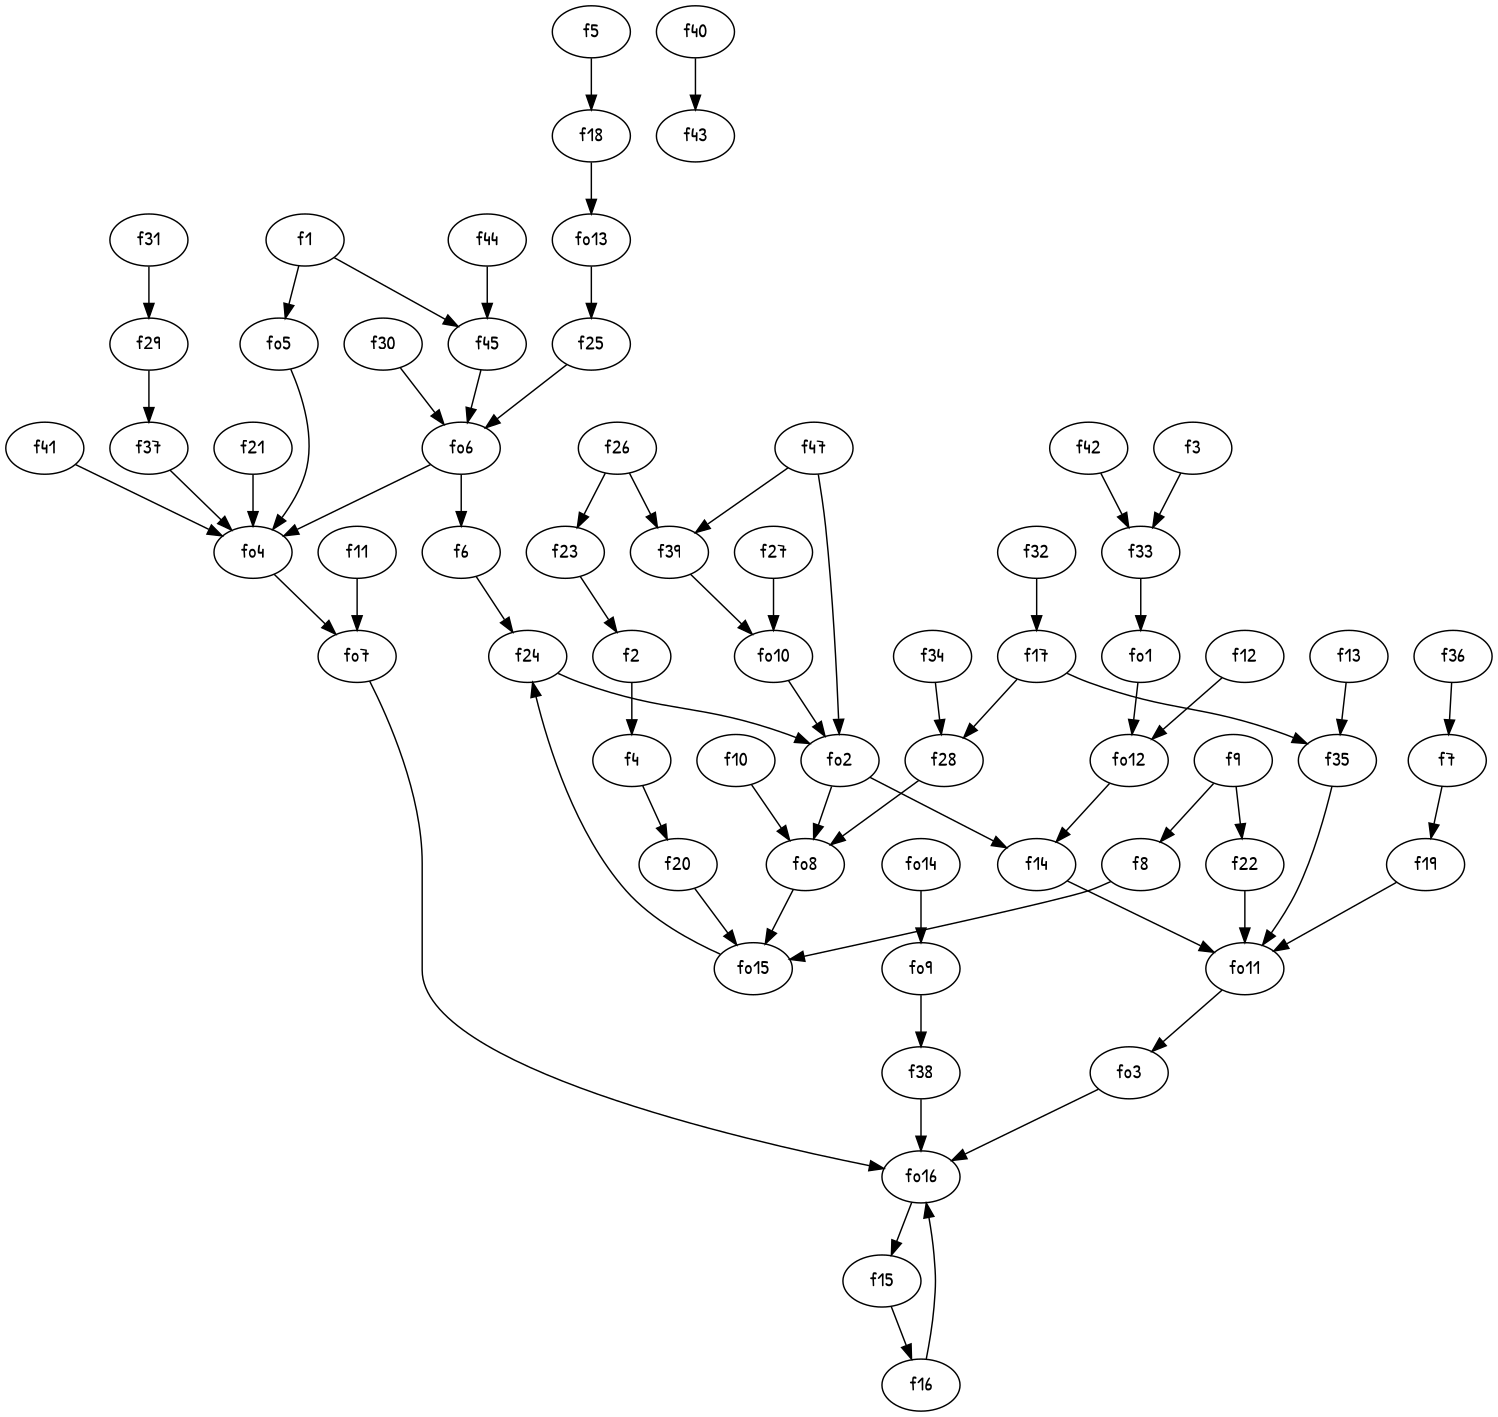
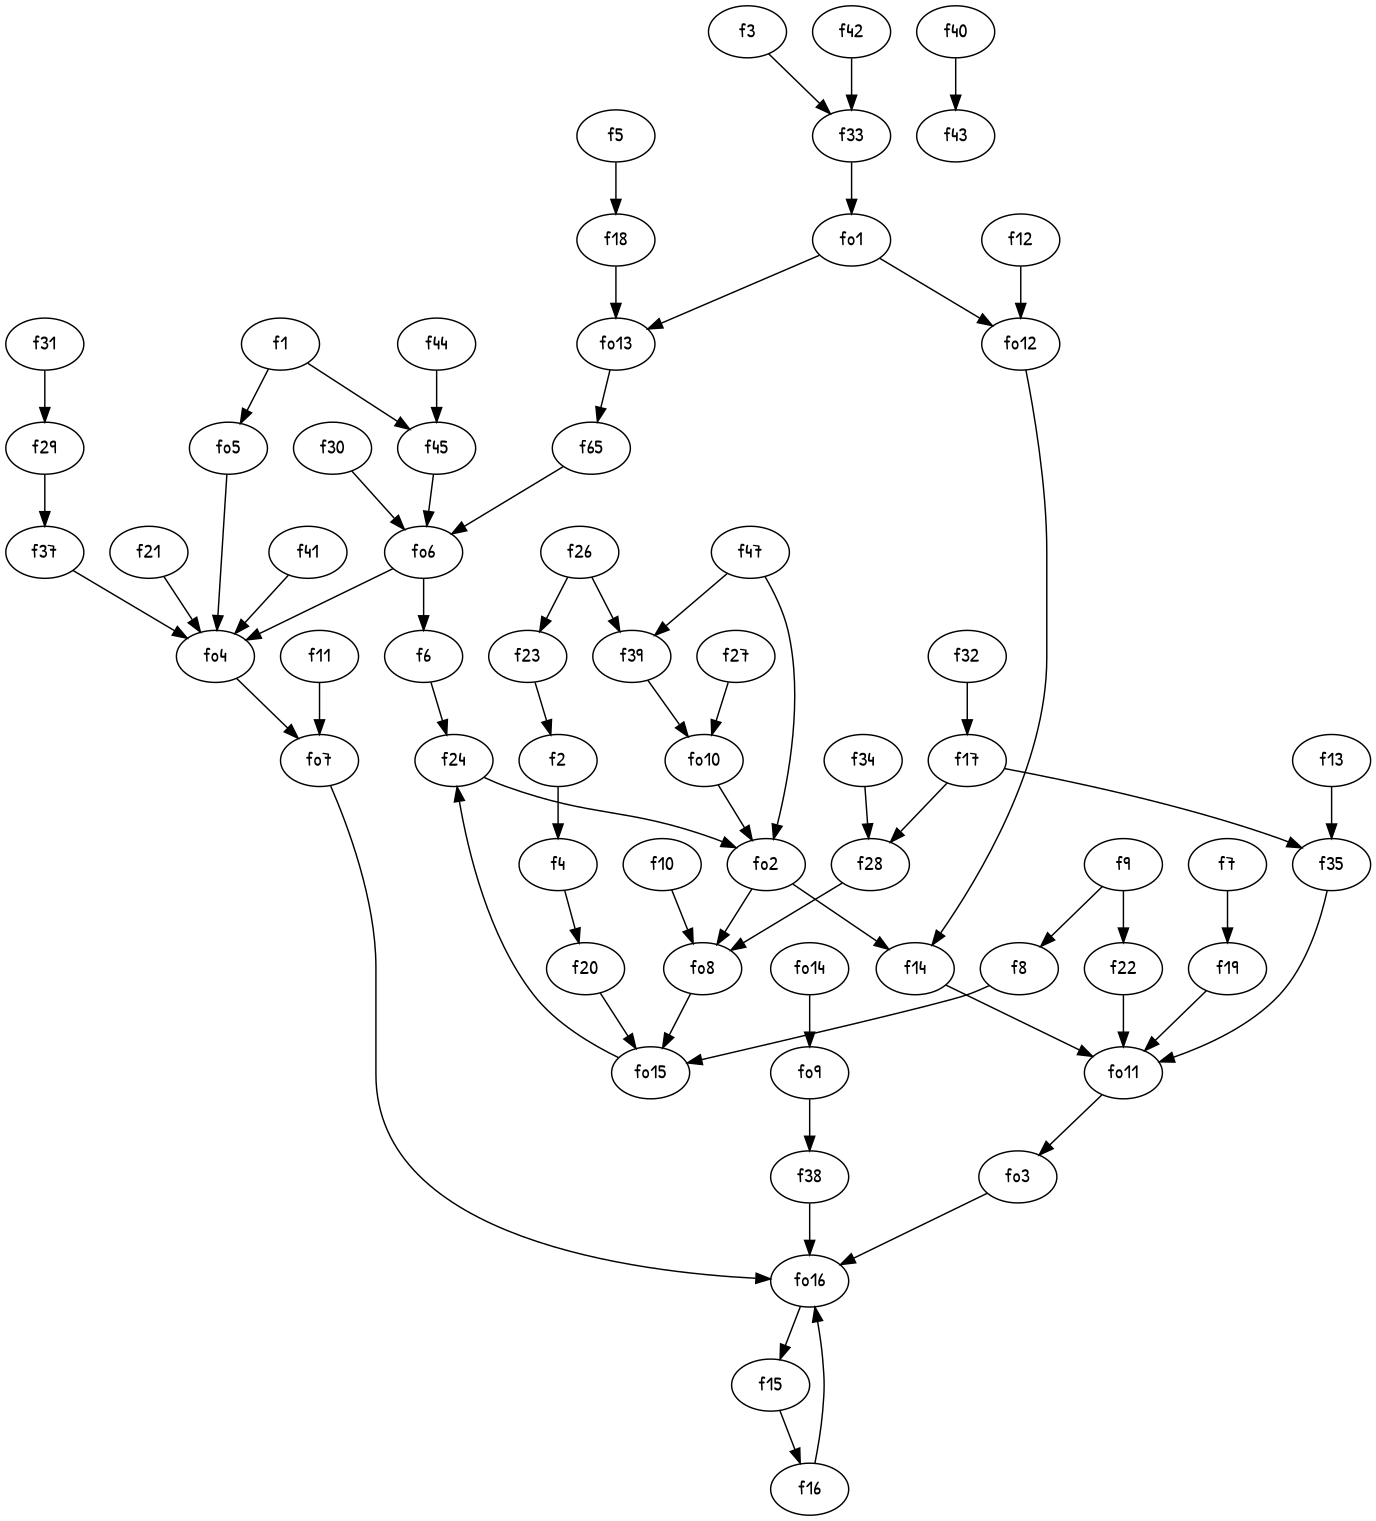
edge "fo1" -> "fo13": added
node "f25": label "f25" -> "f65"
node "f36": removed
